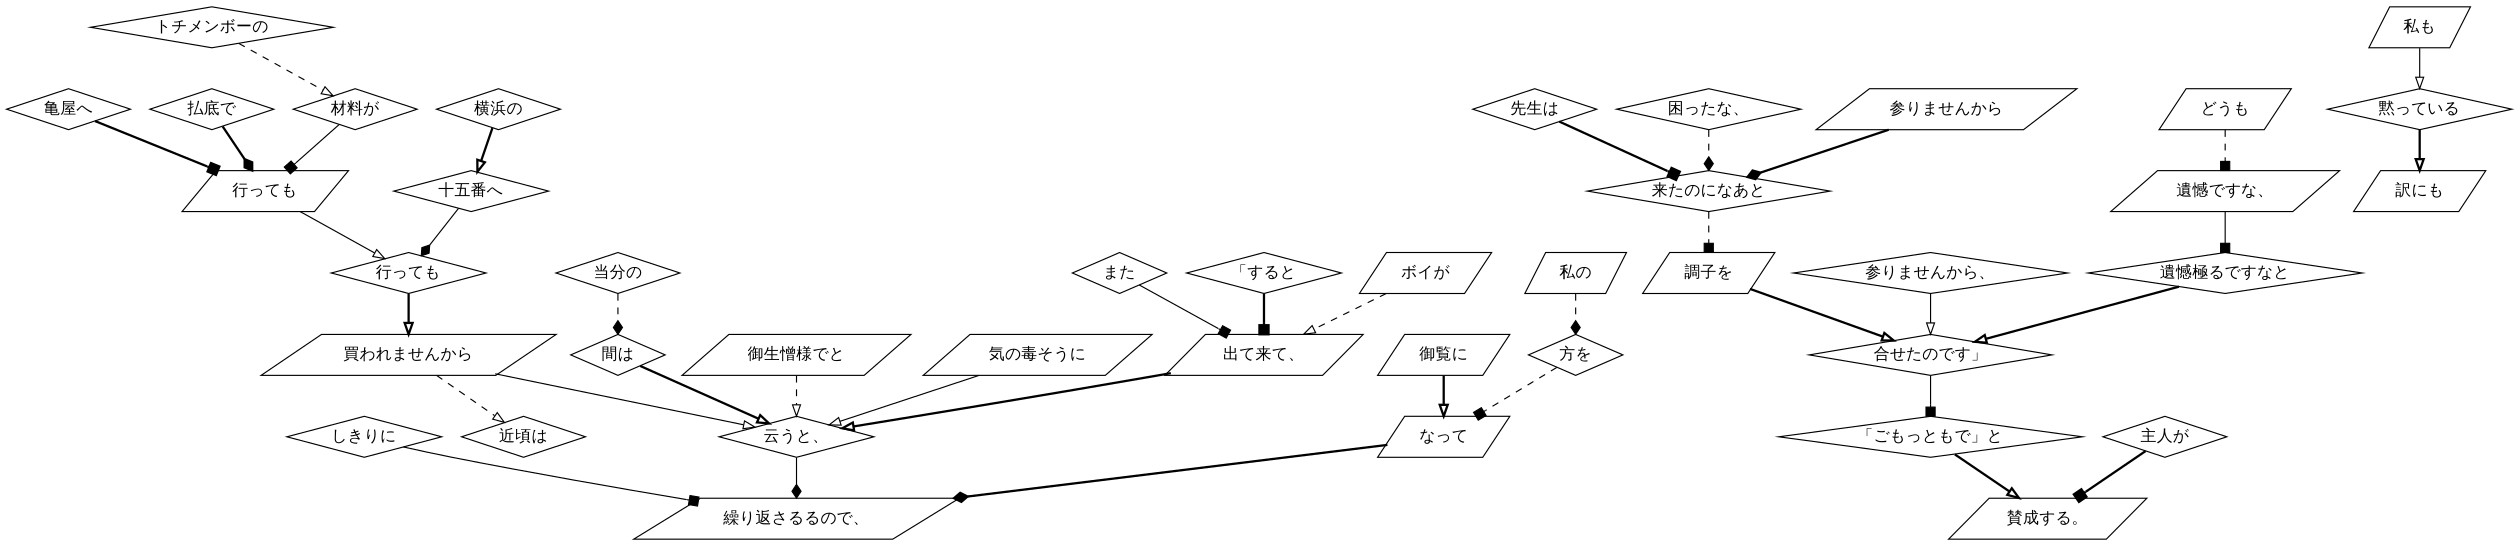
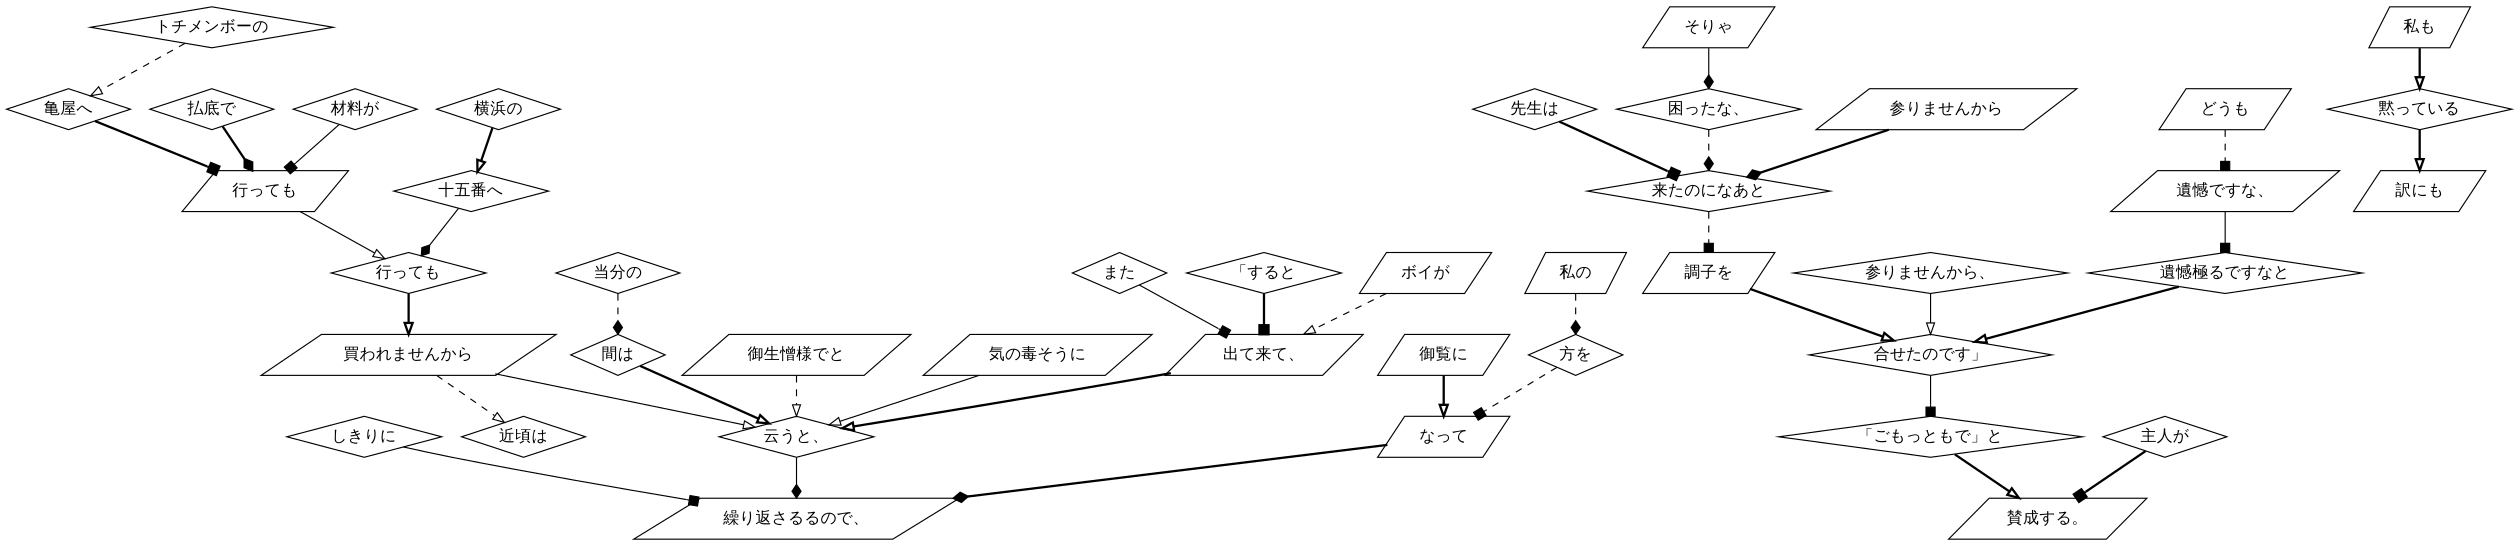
node "そりゃ": added
edge "私も" -> "黙っている": style solid -> bold
edge "トチメンボーの" -> "材料が": now "トチメンボーの" -> "亀屋へ"
